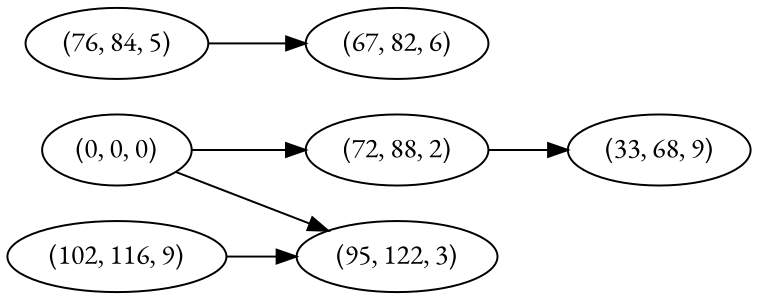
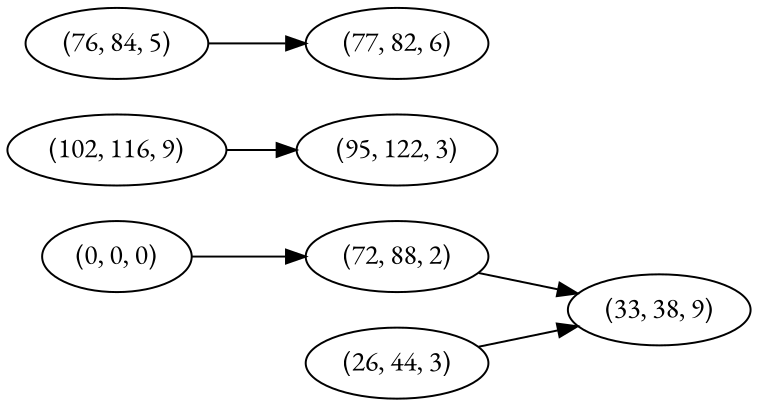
node "(67, 82, 6)": label "(67, 82, 6)" -> "(77, 82, 6)"
node "(33, 68, 9)": label "(33, 68, 9)" -> "(33, 38, 9)"
edge "(0, 0, 0)" -> "(95, 122, 3)": removed
node "(26, 44, 3)": added
